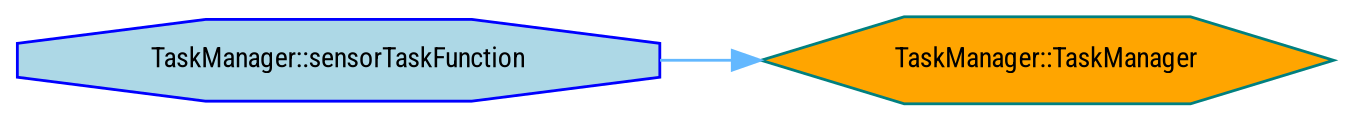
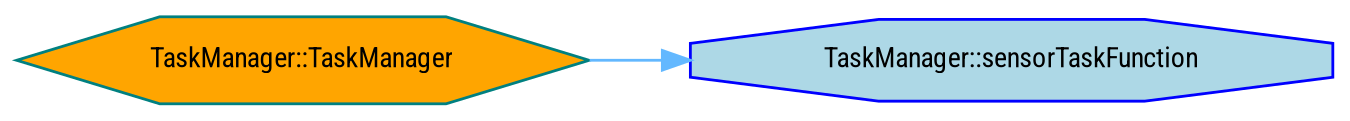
edge "TaskManager::sensorTaskFunction" -> "TaskManager::TaskManager": reversed
